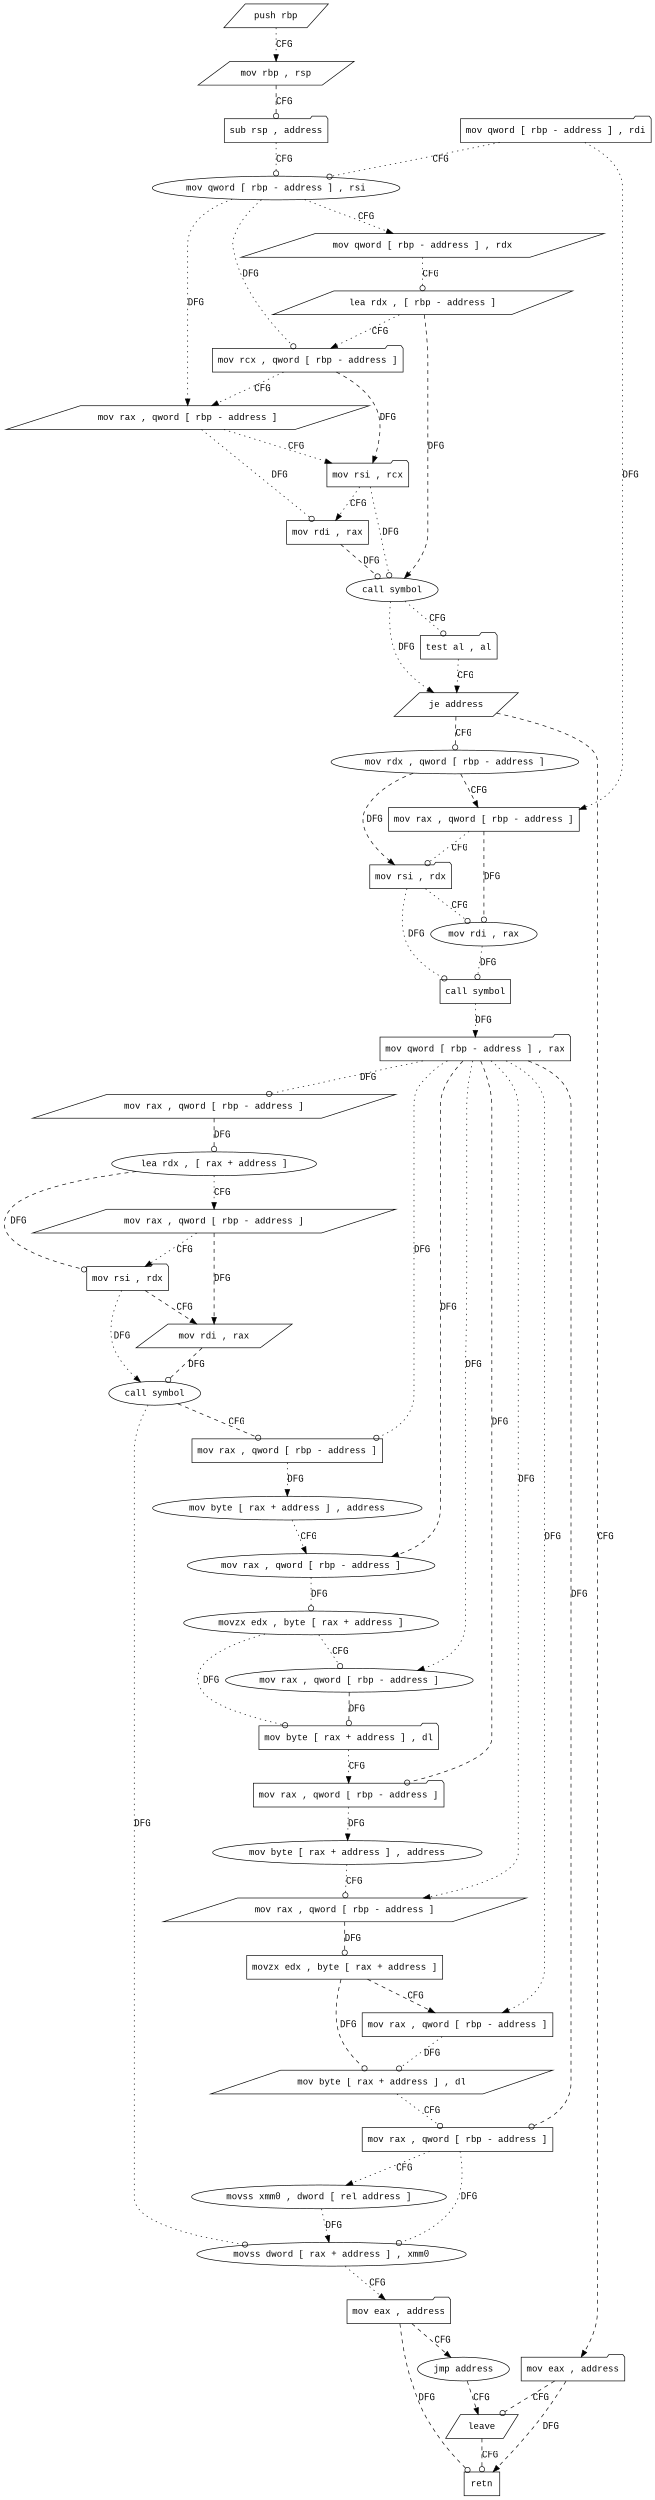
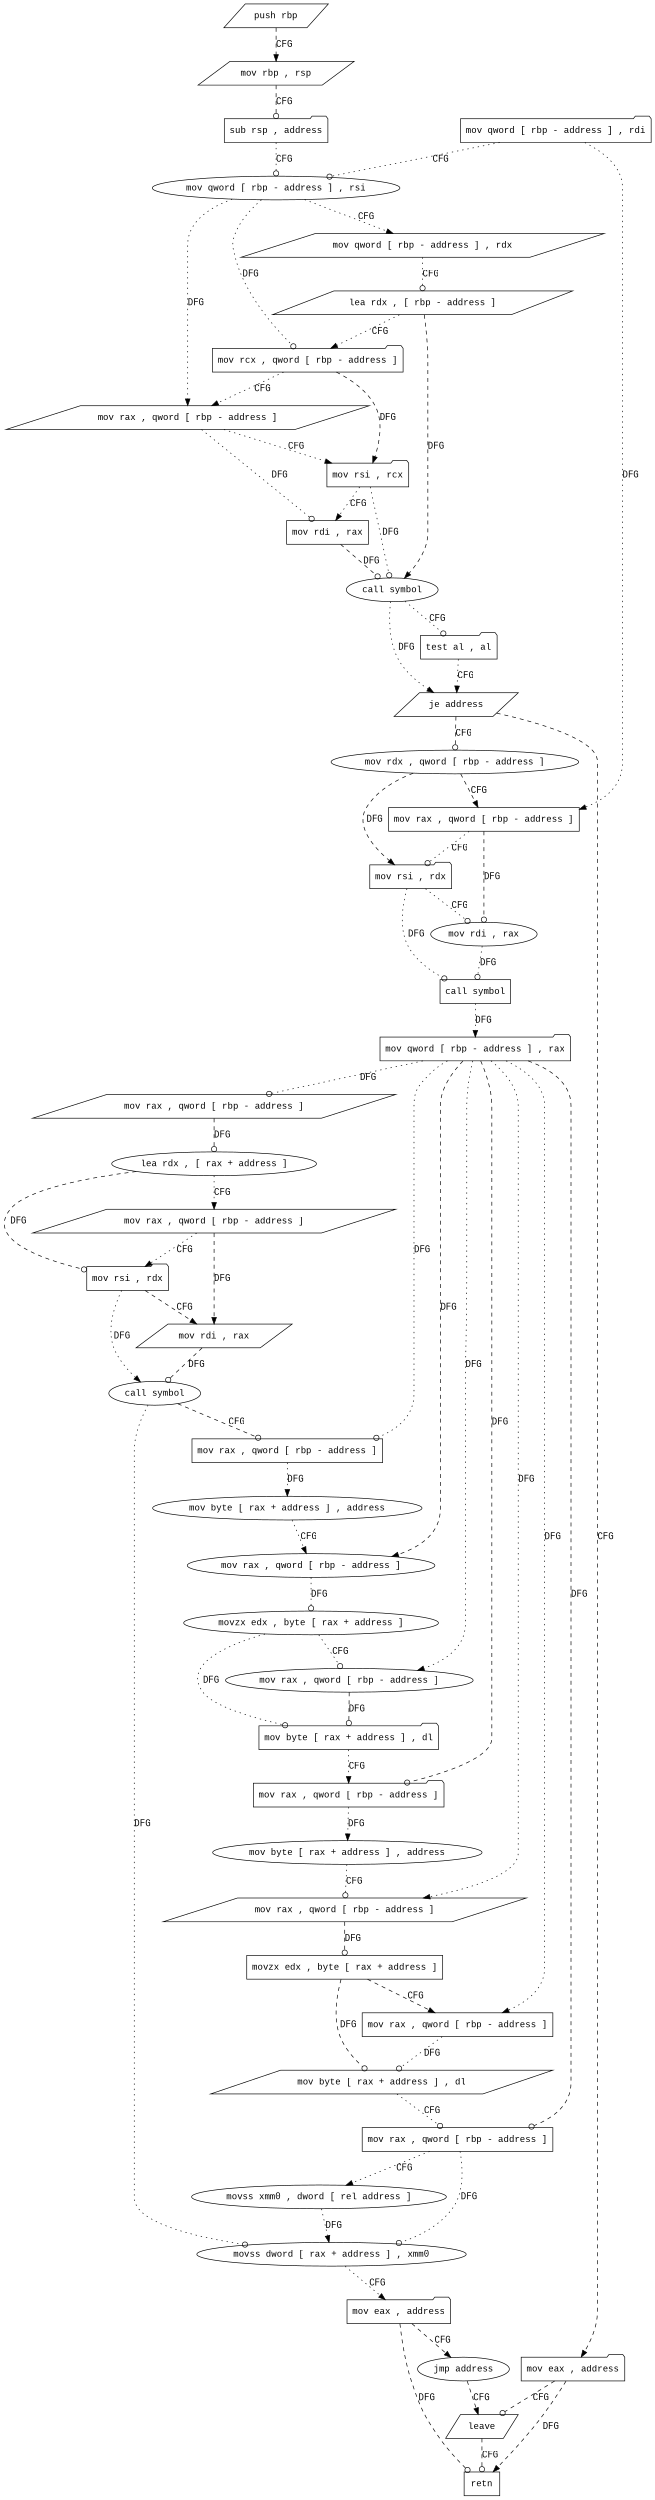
edge "push rbp" -> "mov rbp , rsp": style dotted -> dashed
